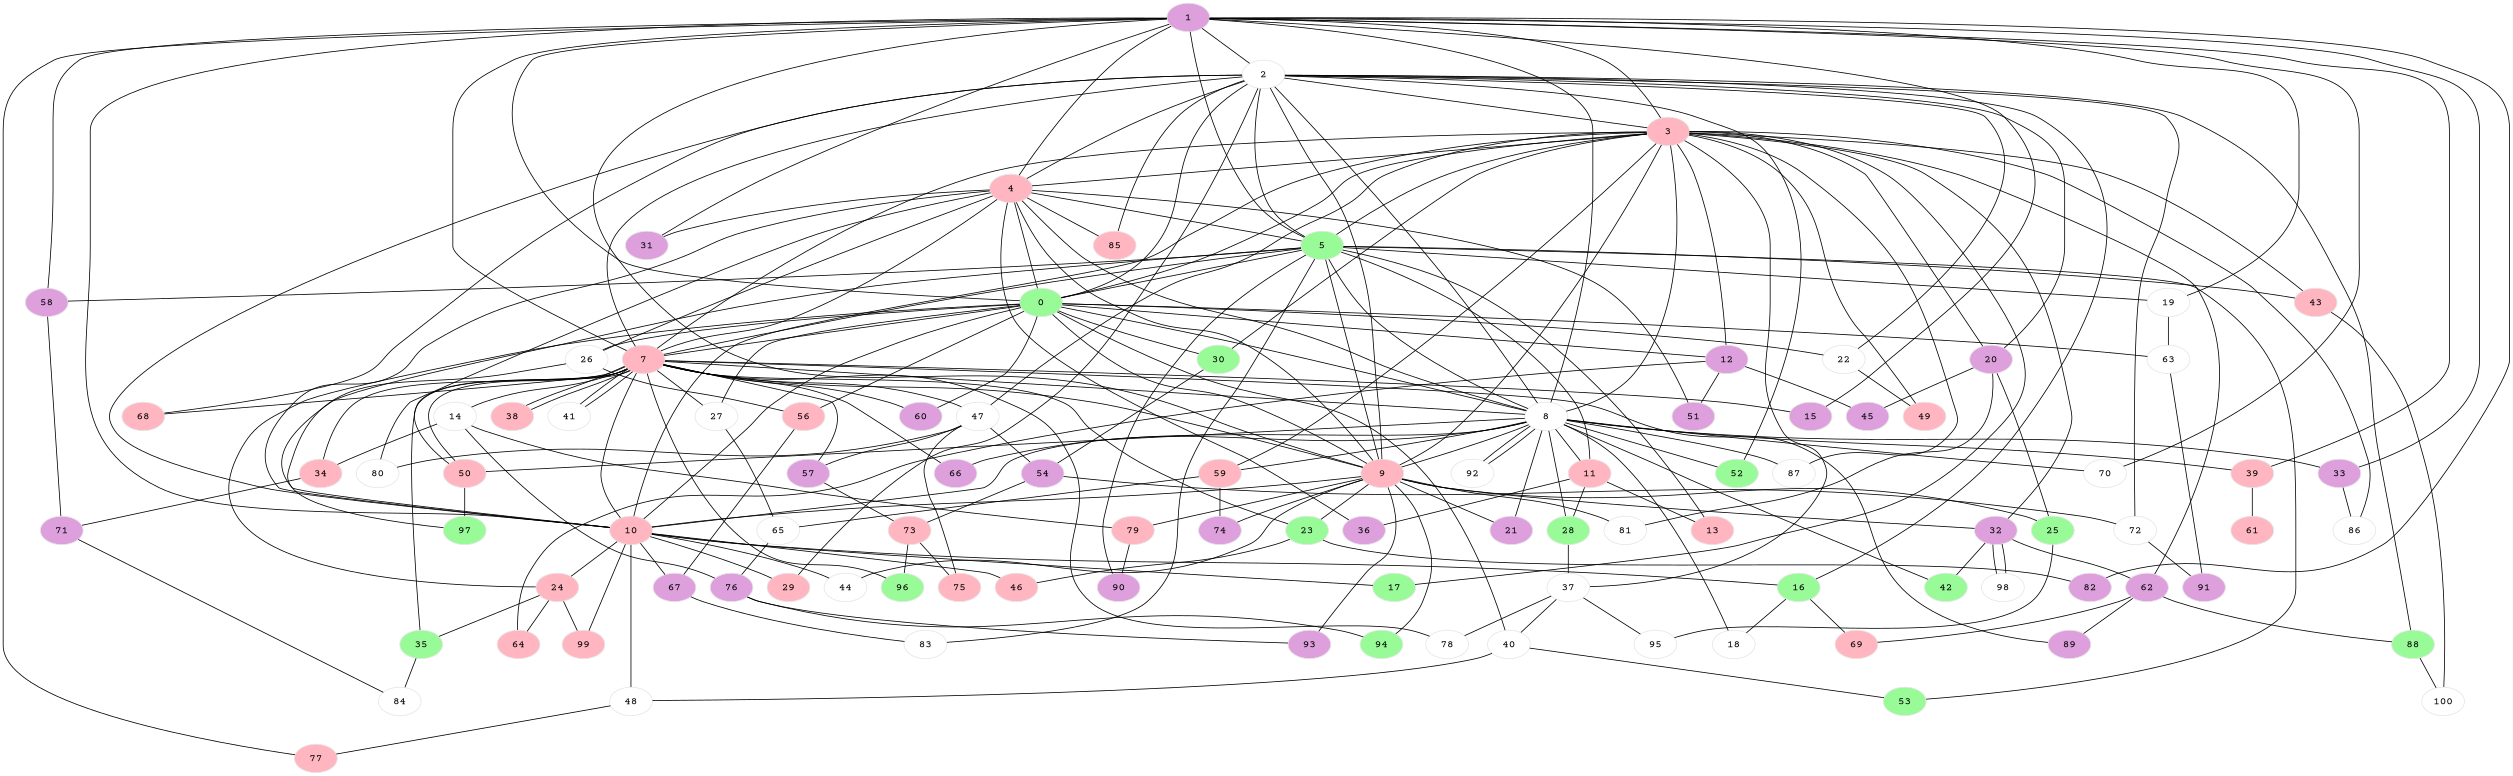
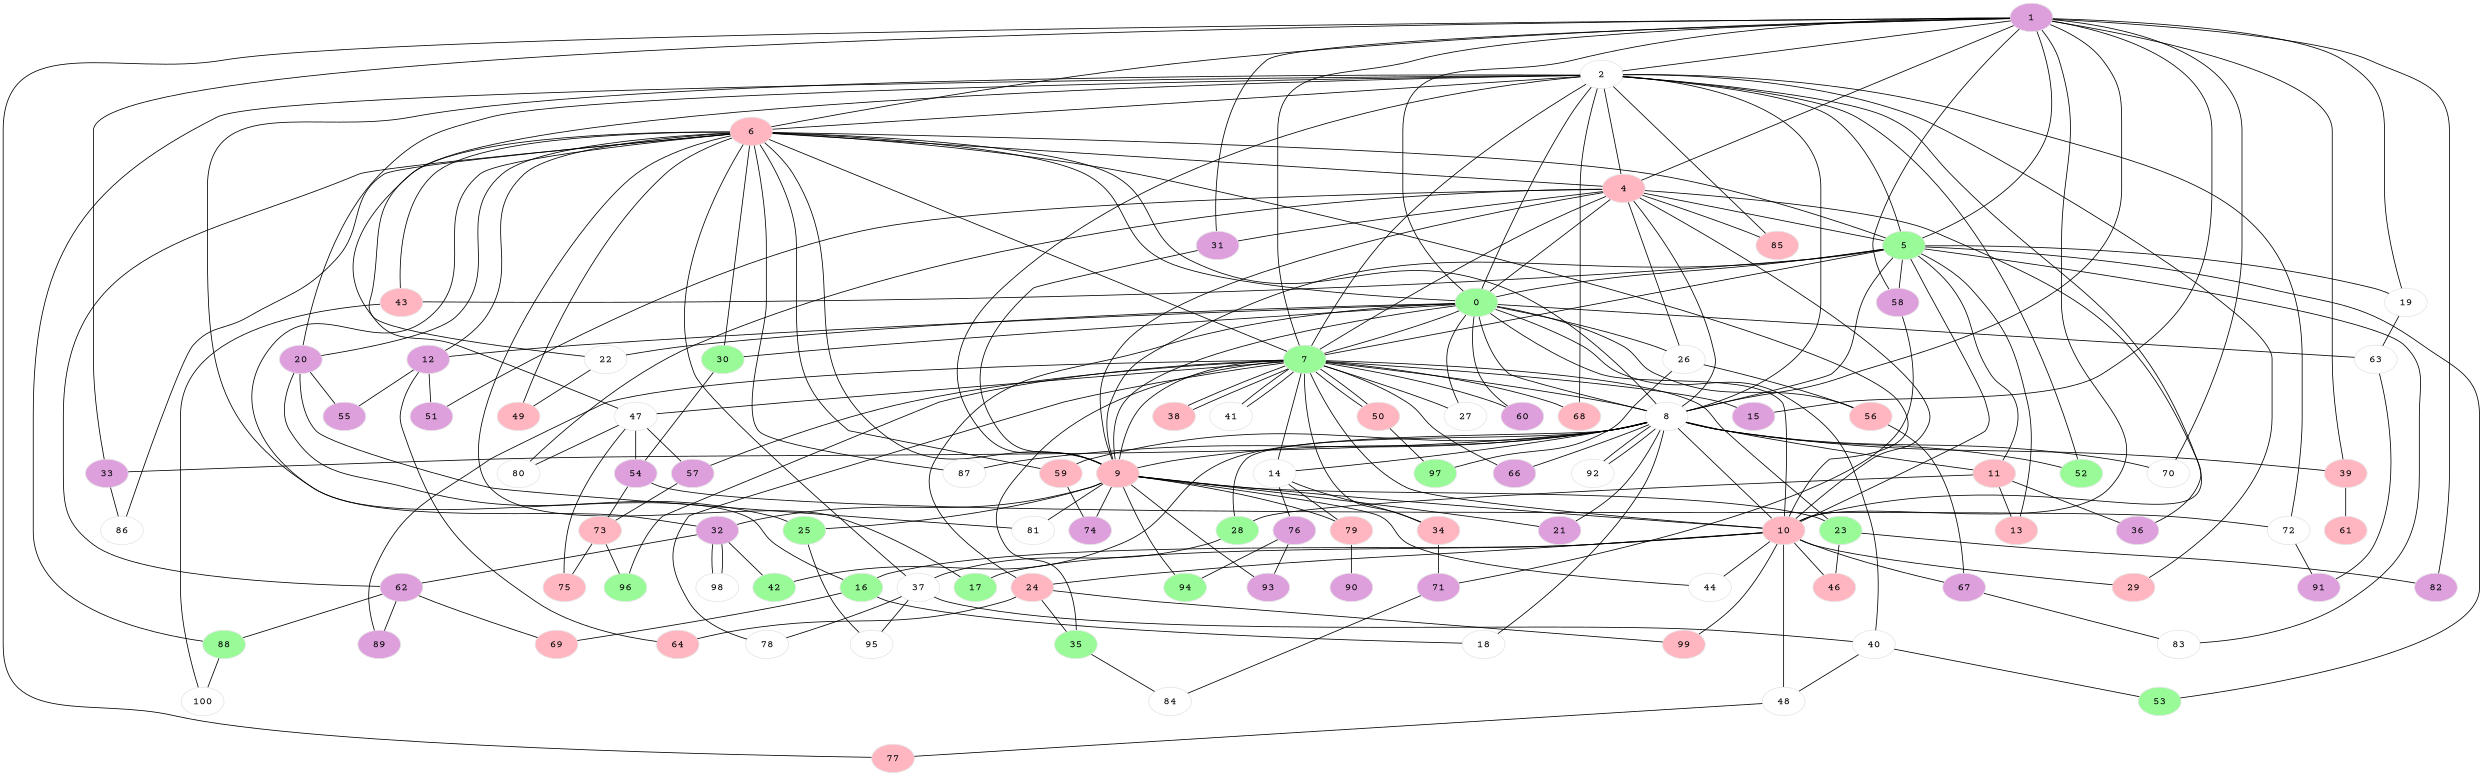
node "3": label "3" -> "6"
edge "1" -- "9": now "31" -- "9"
node "7": fillcolor lightpink -> palegreen
edge "5" -- "90": removed
node "45": label "45" -> "55"
edge "8" -- "50": now "8" -- "14"
node "65": removed
